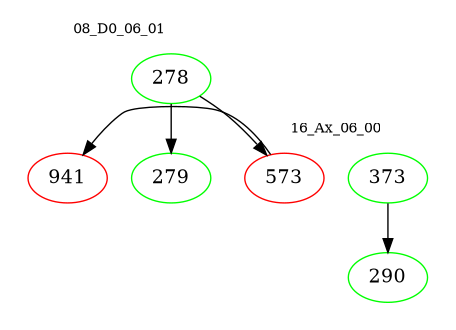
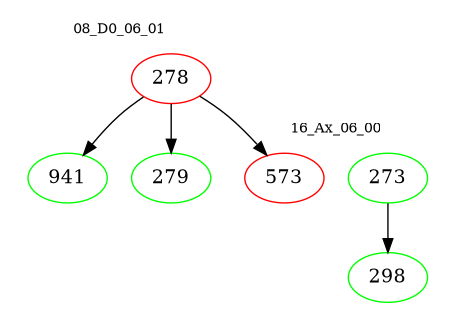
node "278": color green -> red
edge "573" -> "941": now "278" -> "941"
node "941": color red -> green
node "373": label "373" -> "273"
node "290": label "290" -> "298"
